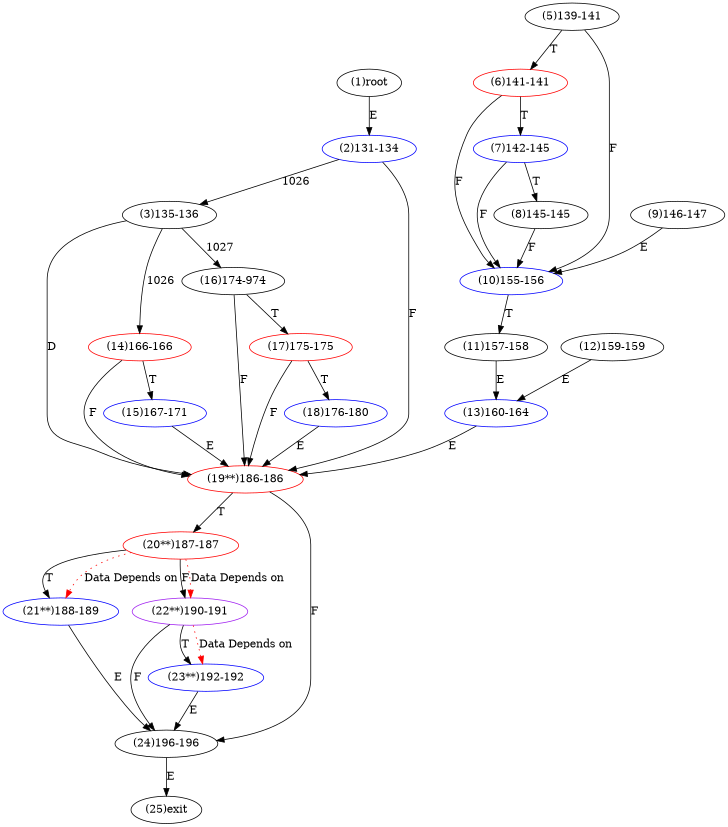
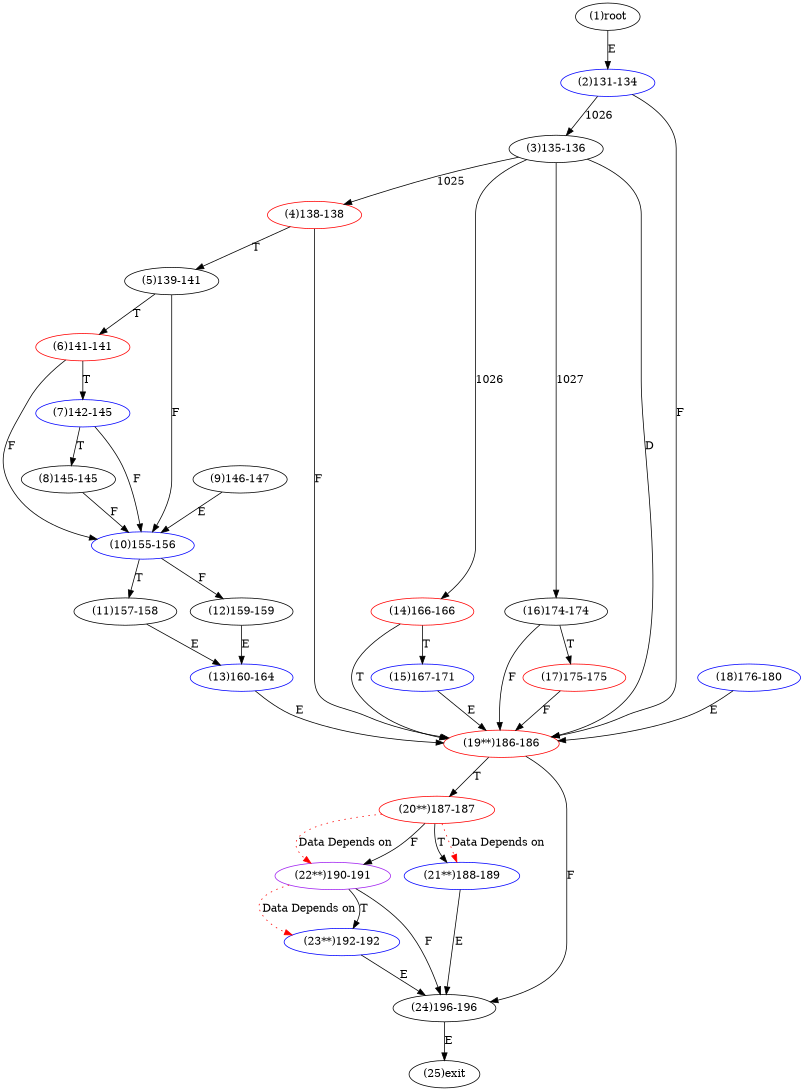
node "(4)138-138": added
node "(16)174-974": label "(16)174-974" -> "(16)174-174"
edge "(17)175-175" -> "(18)176-180": removed, label "T"
edge "(14)166-166" -> "(19**)186-186": label "F" -> "T"
edge "(10)155-156" -> "(12)159-159": added, label "F"
